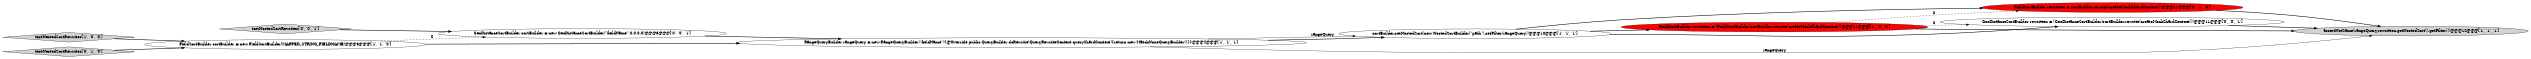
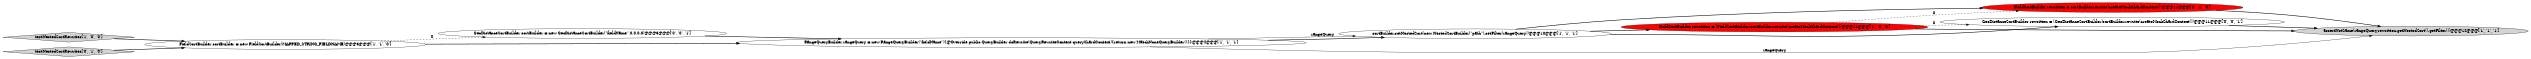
node "testNestedSortRewrites['0', '0', '1']": removed
